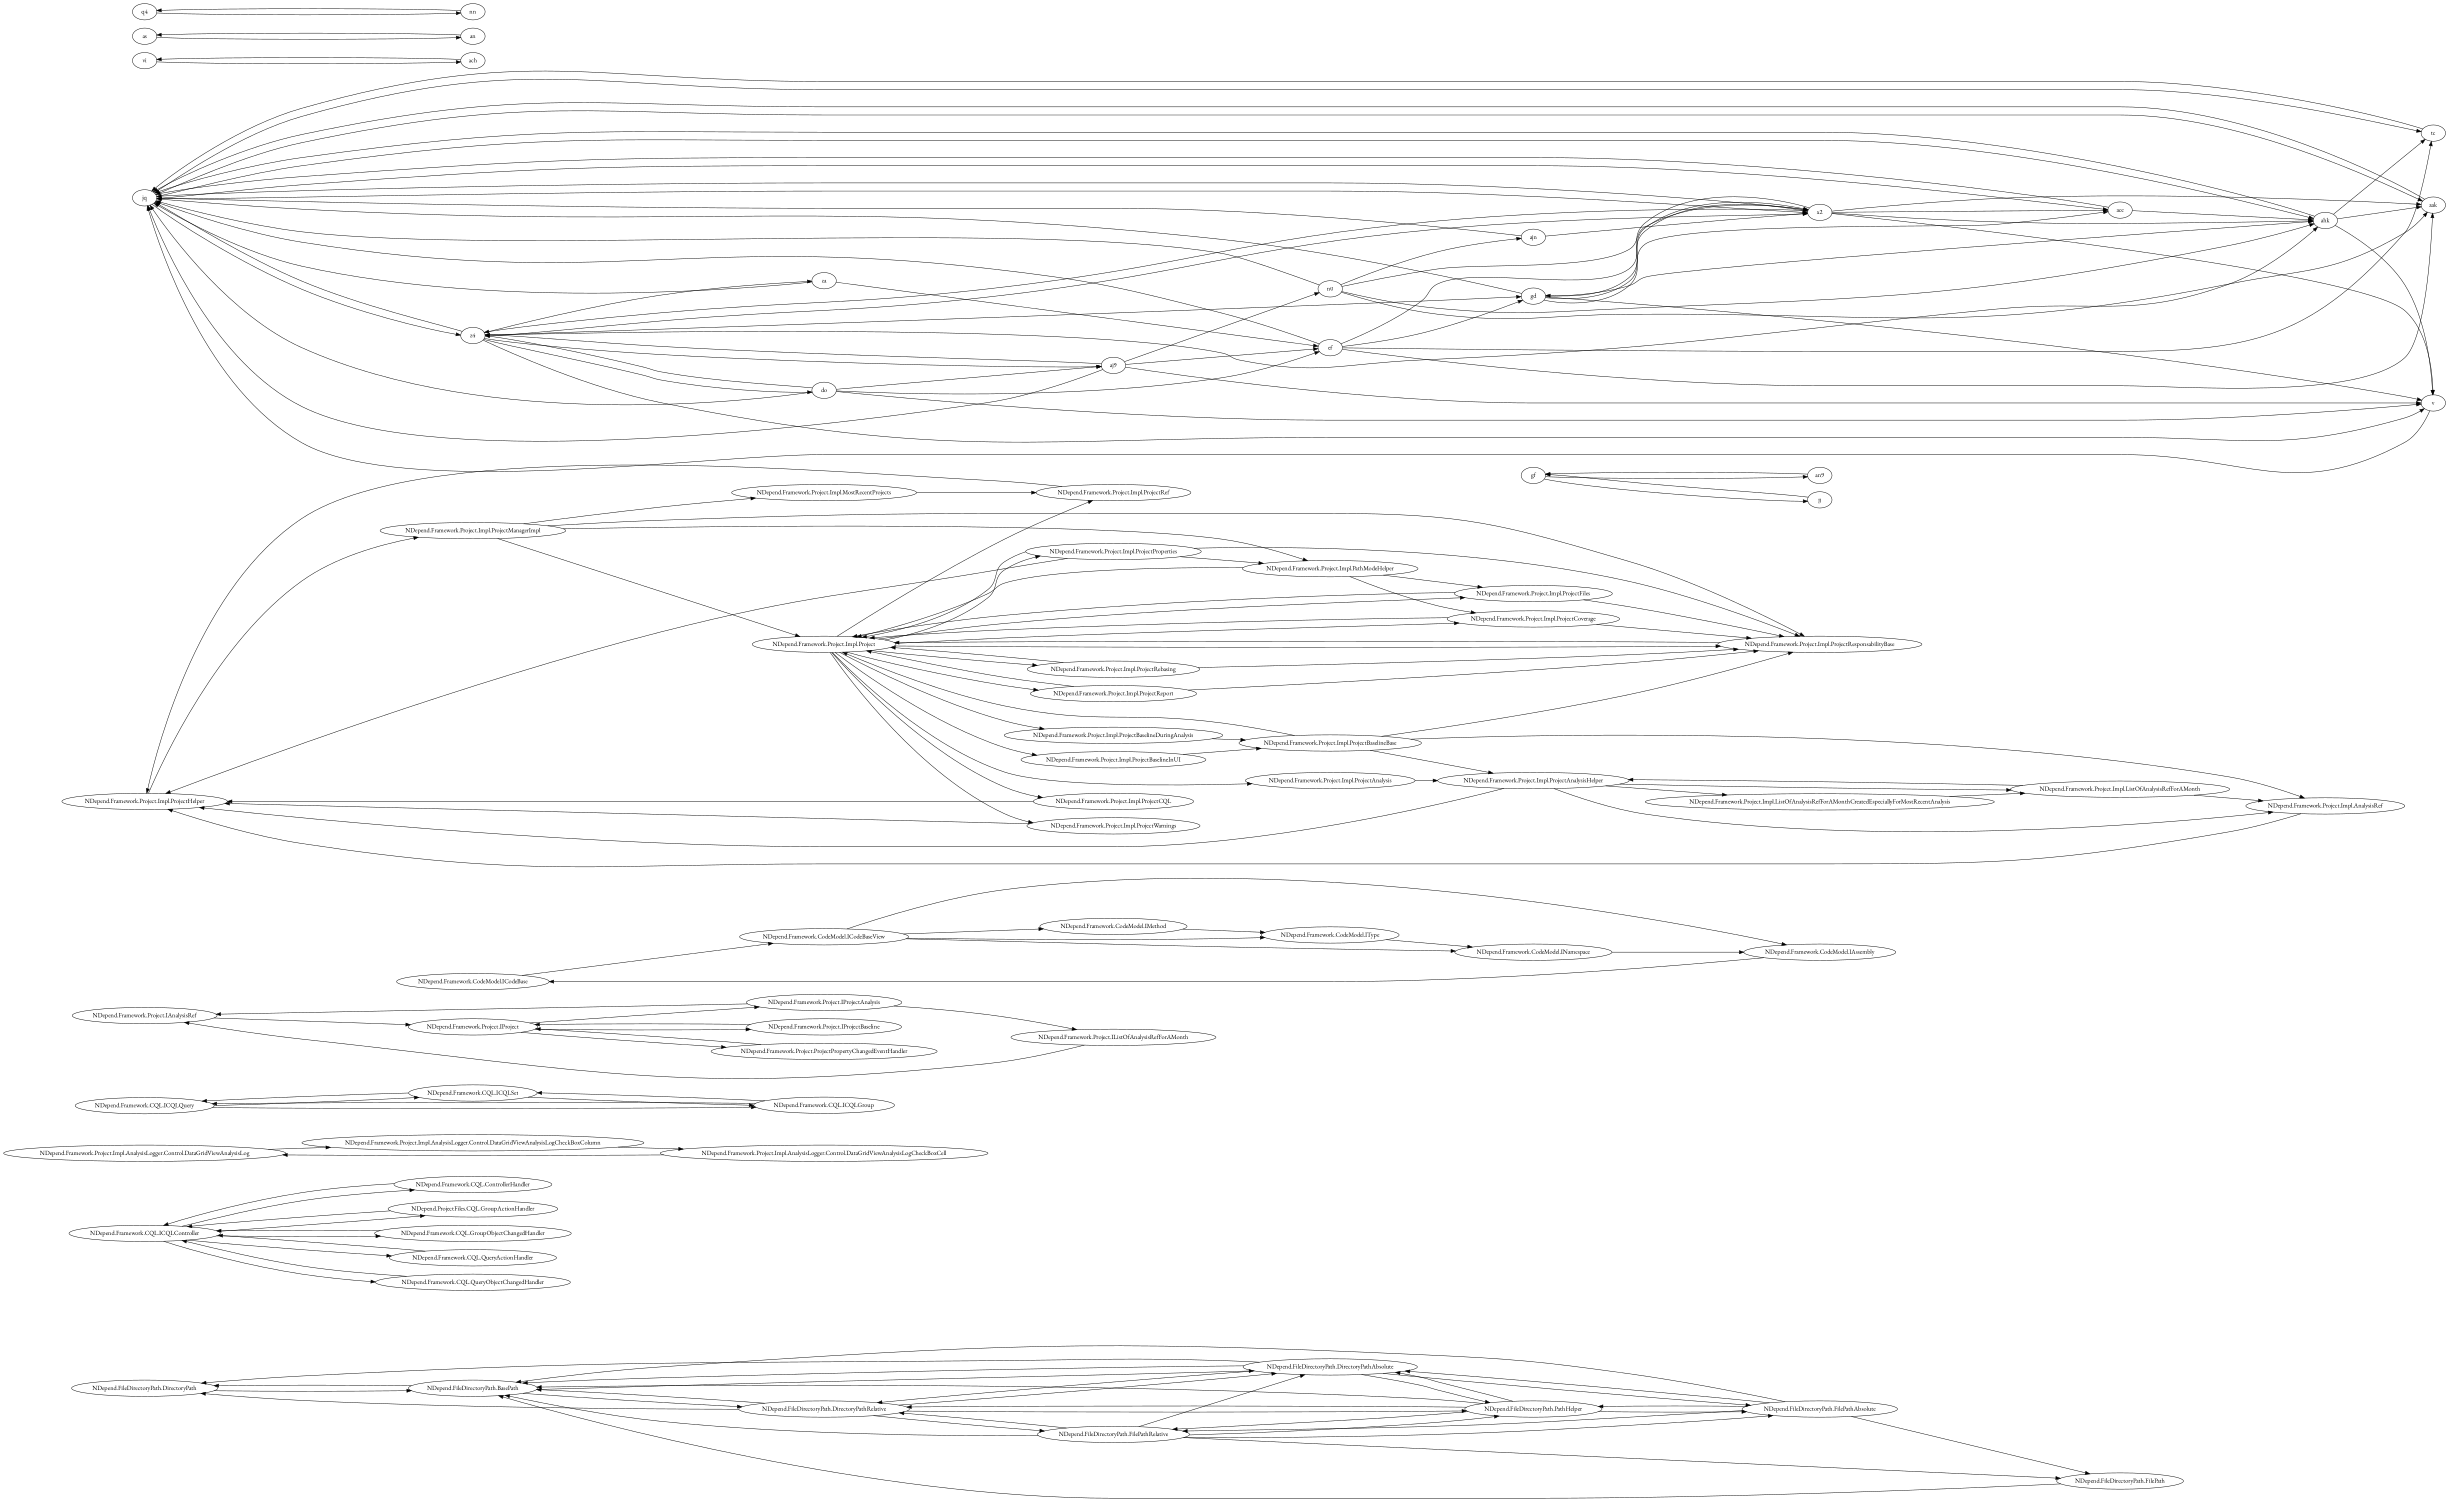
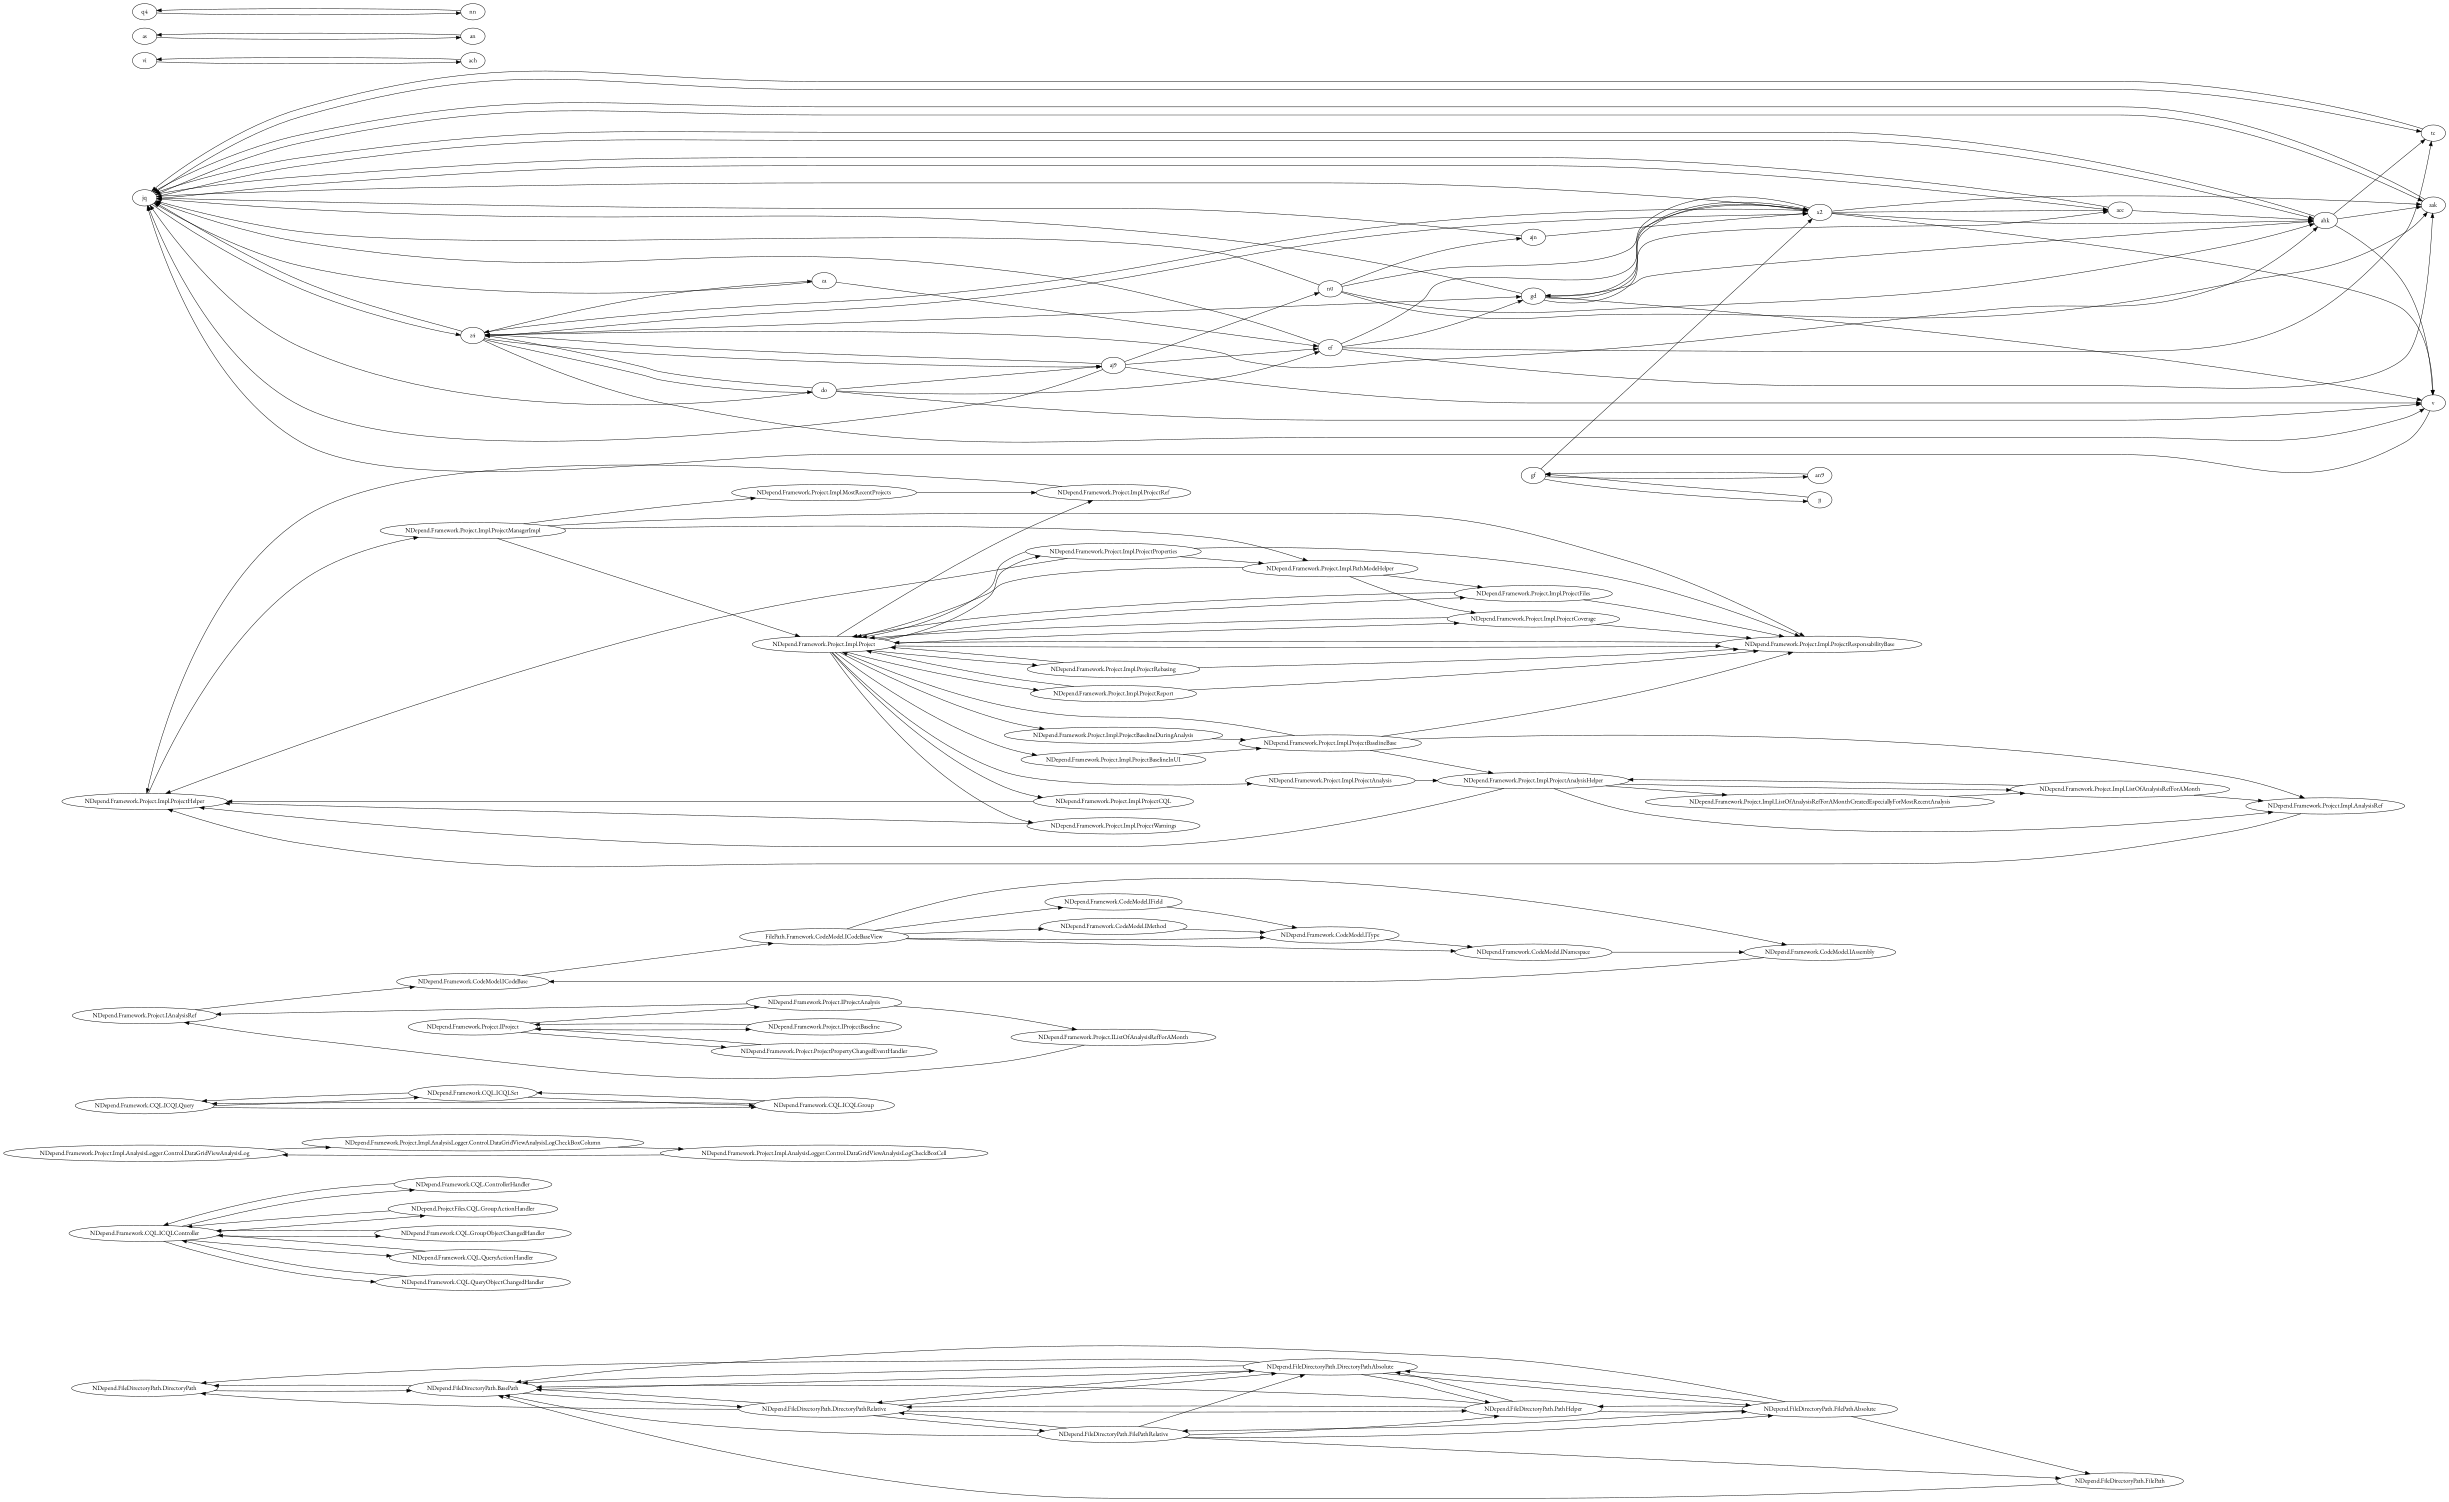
edge "jq" -> "x2": now "gf" -> "x2"
node "NDepend.Framework.CodeModel.IField": added
node "NDepend.Framework.CodeModel.ICodeBaseView": label "NDepend.Framework.CodeModel.ICodeBaseView" -> "FilePath.Framework.CodeModel.ICodeBaseView"
edge "NDepend.Framework.Project.IAnalysisRef" -> "NDepend.Framework.Project.IProject": now "NDepend.Framework.Project.IAnalysisRef" -> "NDepend.Framework.CodeModel.ICodeBase"
edge "NDepend.FileDirectoryPath.PathHelper" -> "NDepend.FileDirectoryPath.FilePathRelative": removed
